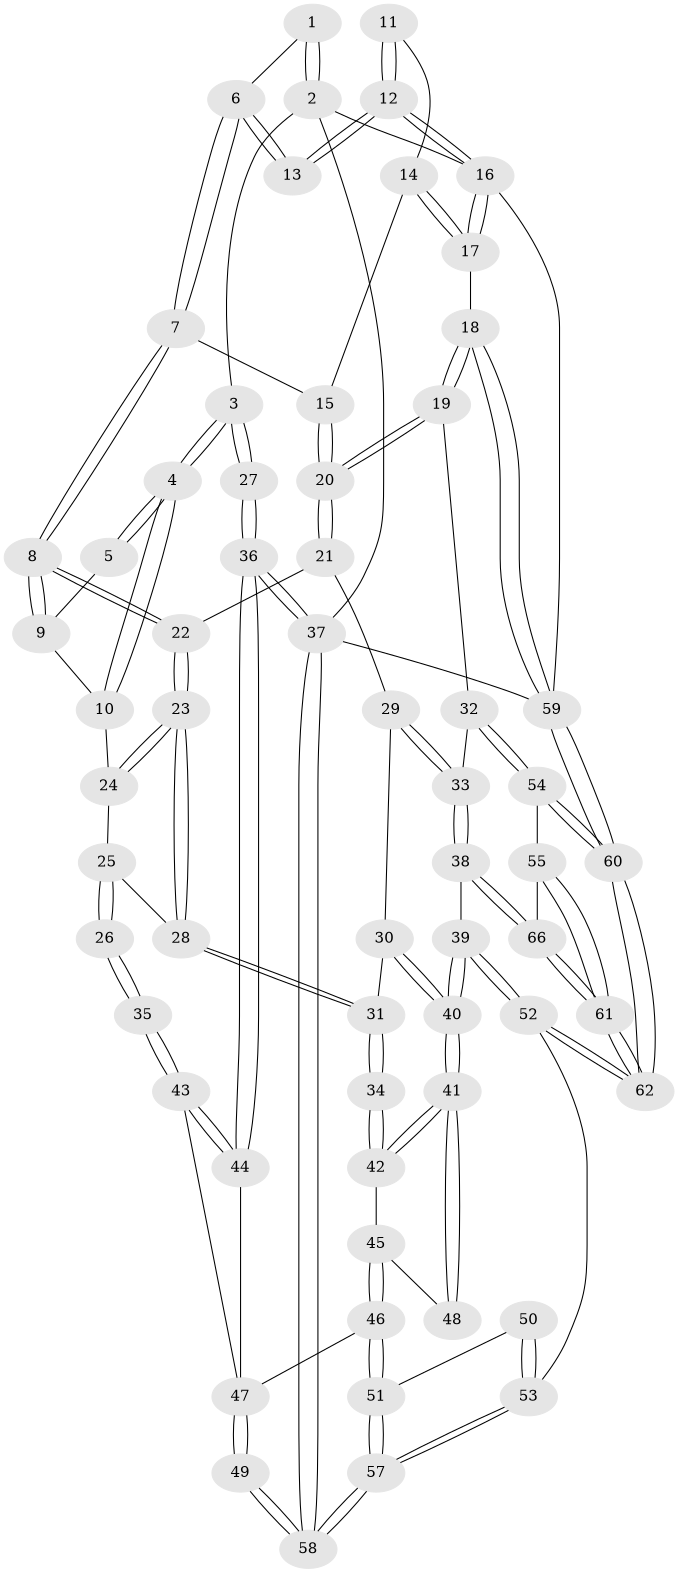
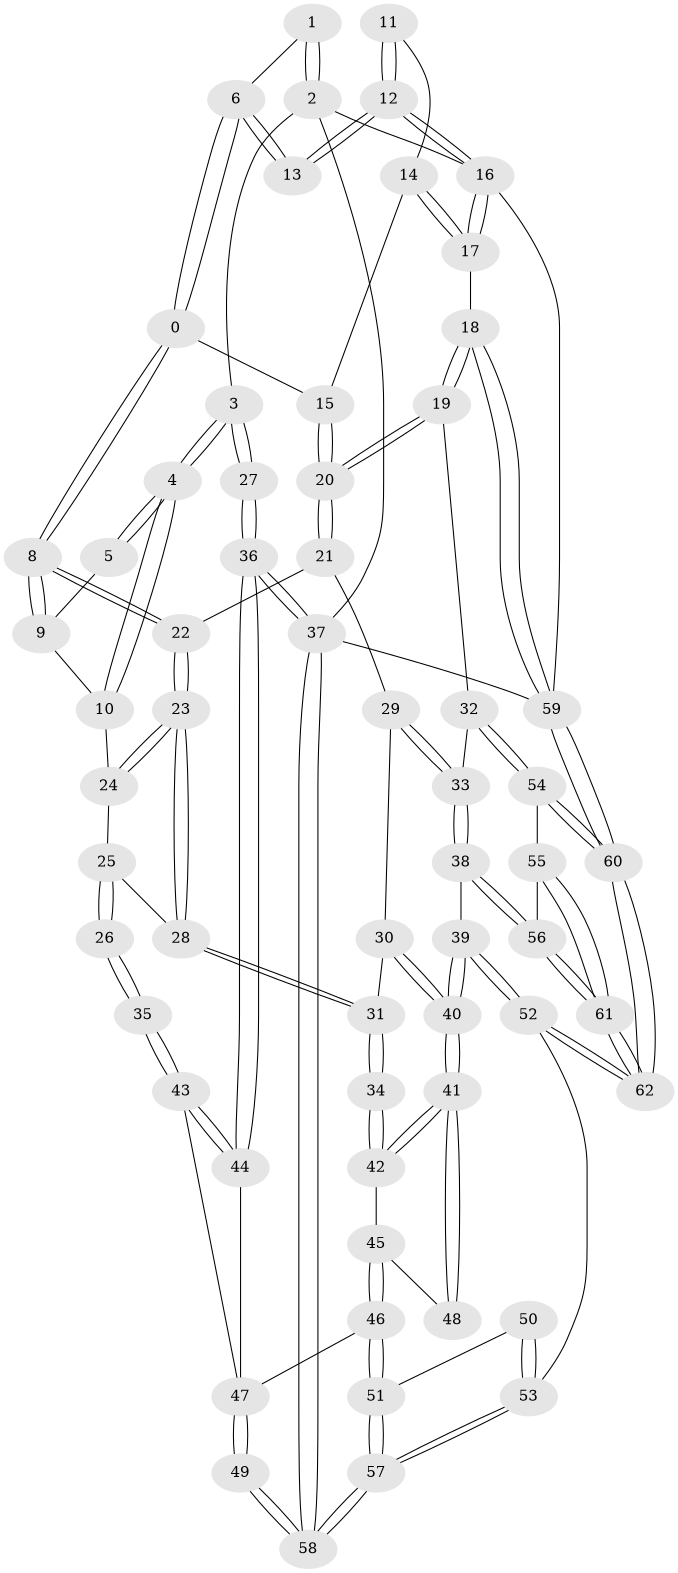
node "7": label "7" -> "0"
node "66": label "66" -> "56"
